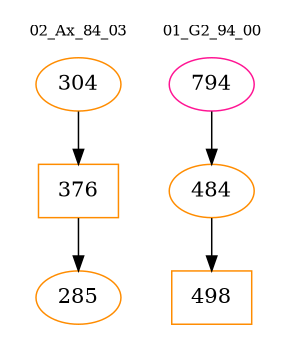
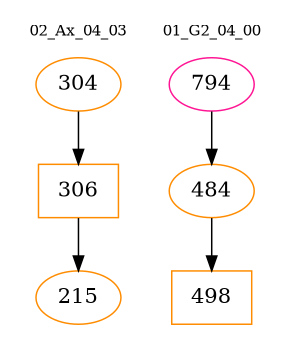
cluster "02_Ax_84_03": label "02_Ax_84_03" -> "02_Ax_04_03"
cluster "01_G2_94_00": label "01_G2_94_00" -> "01_G2_04_00"
node "376": label "376" -> "306"
node "285": label "285" -> "215"
